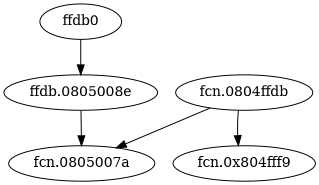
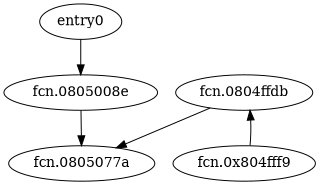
node "ffdb0": label "ffdb0" -> "entry0"
node "ffdb.0805008e": label "ffdb.0805008e" -> "fcn.0805008e"
edge "fcn.0804ffdb" -> "fcn.0x804fff9": reversed
node "fcn.0805007a": label "fcn.0805007a" -> "fcn.0805077a"
